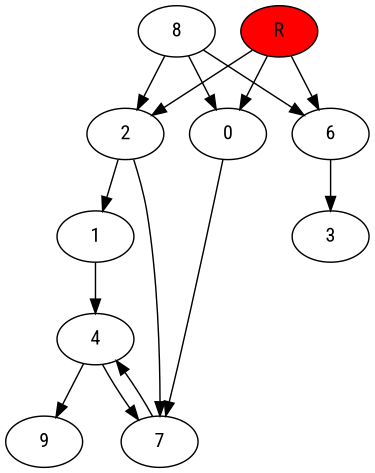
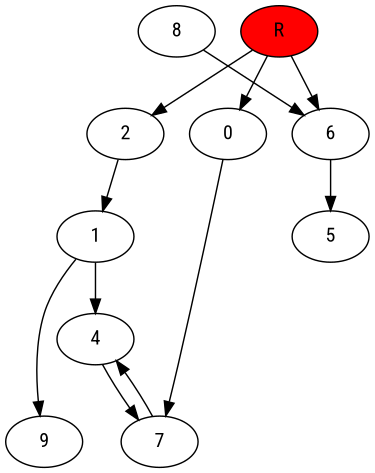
edge "8" -> "0": removed
edge "8" -> "2": removed
node "3": label "3" -> "5"
edge "2" -> "7": removed
edge "4" -> "9": now "1" -> "9"
